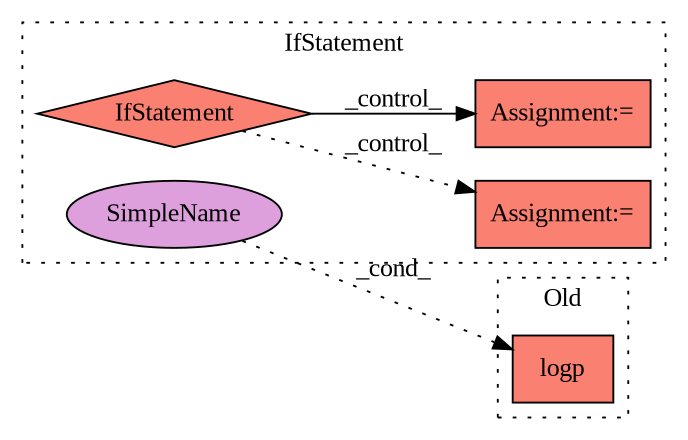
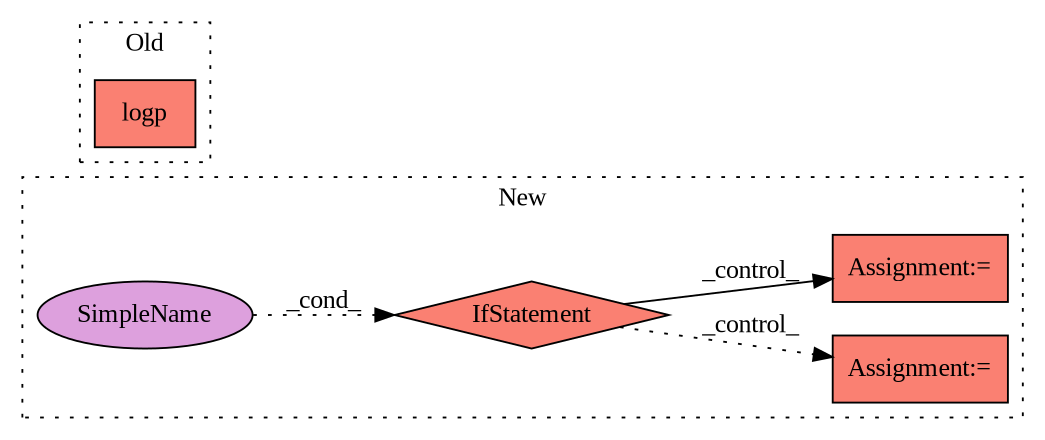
cluster "IfStatement": label "IfStatement" -> "New"
edge "SimpleName" -> "logp": now "SimpleName" -> "IfStatement"
